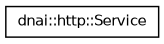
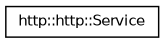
node "dnai::http::Service": label "dnai::http::Service" -> "http::http::Service"
